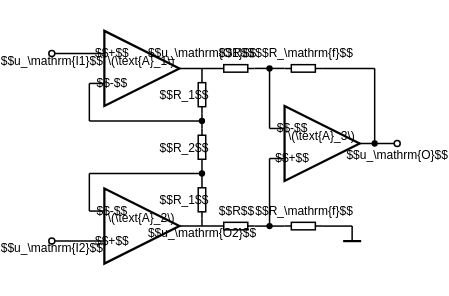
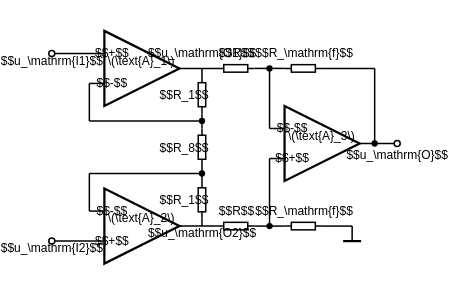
node "$$R_2$$": label "$$R_2$$" -> "$$R_8$$"
